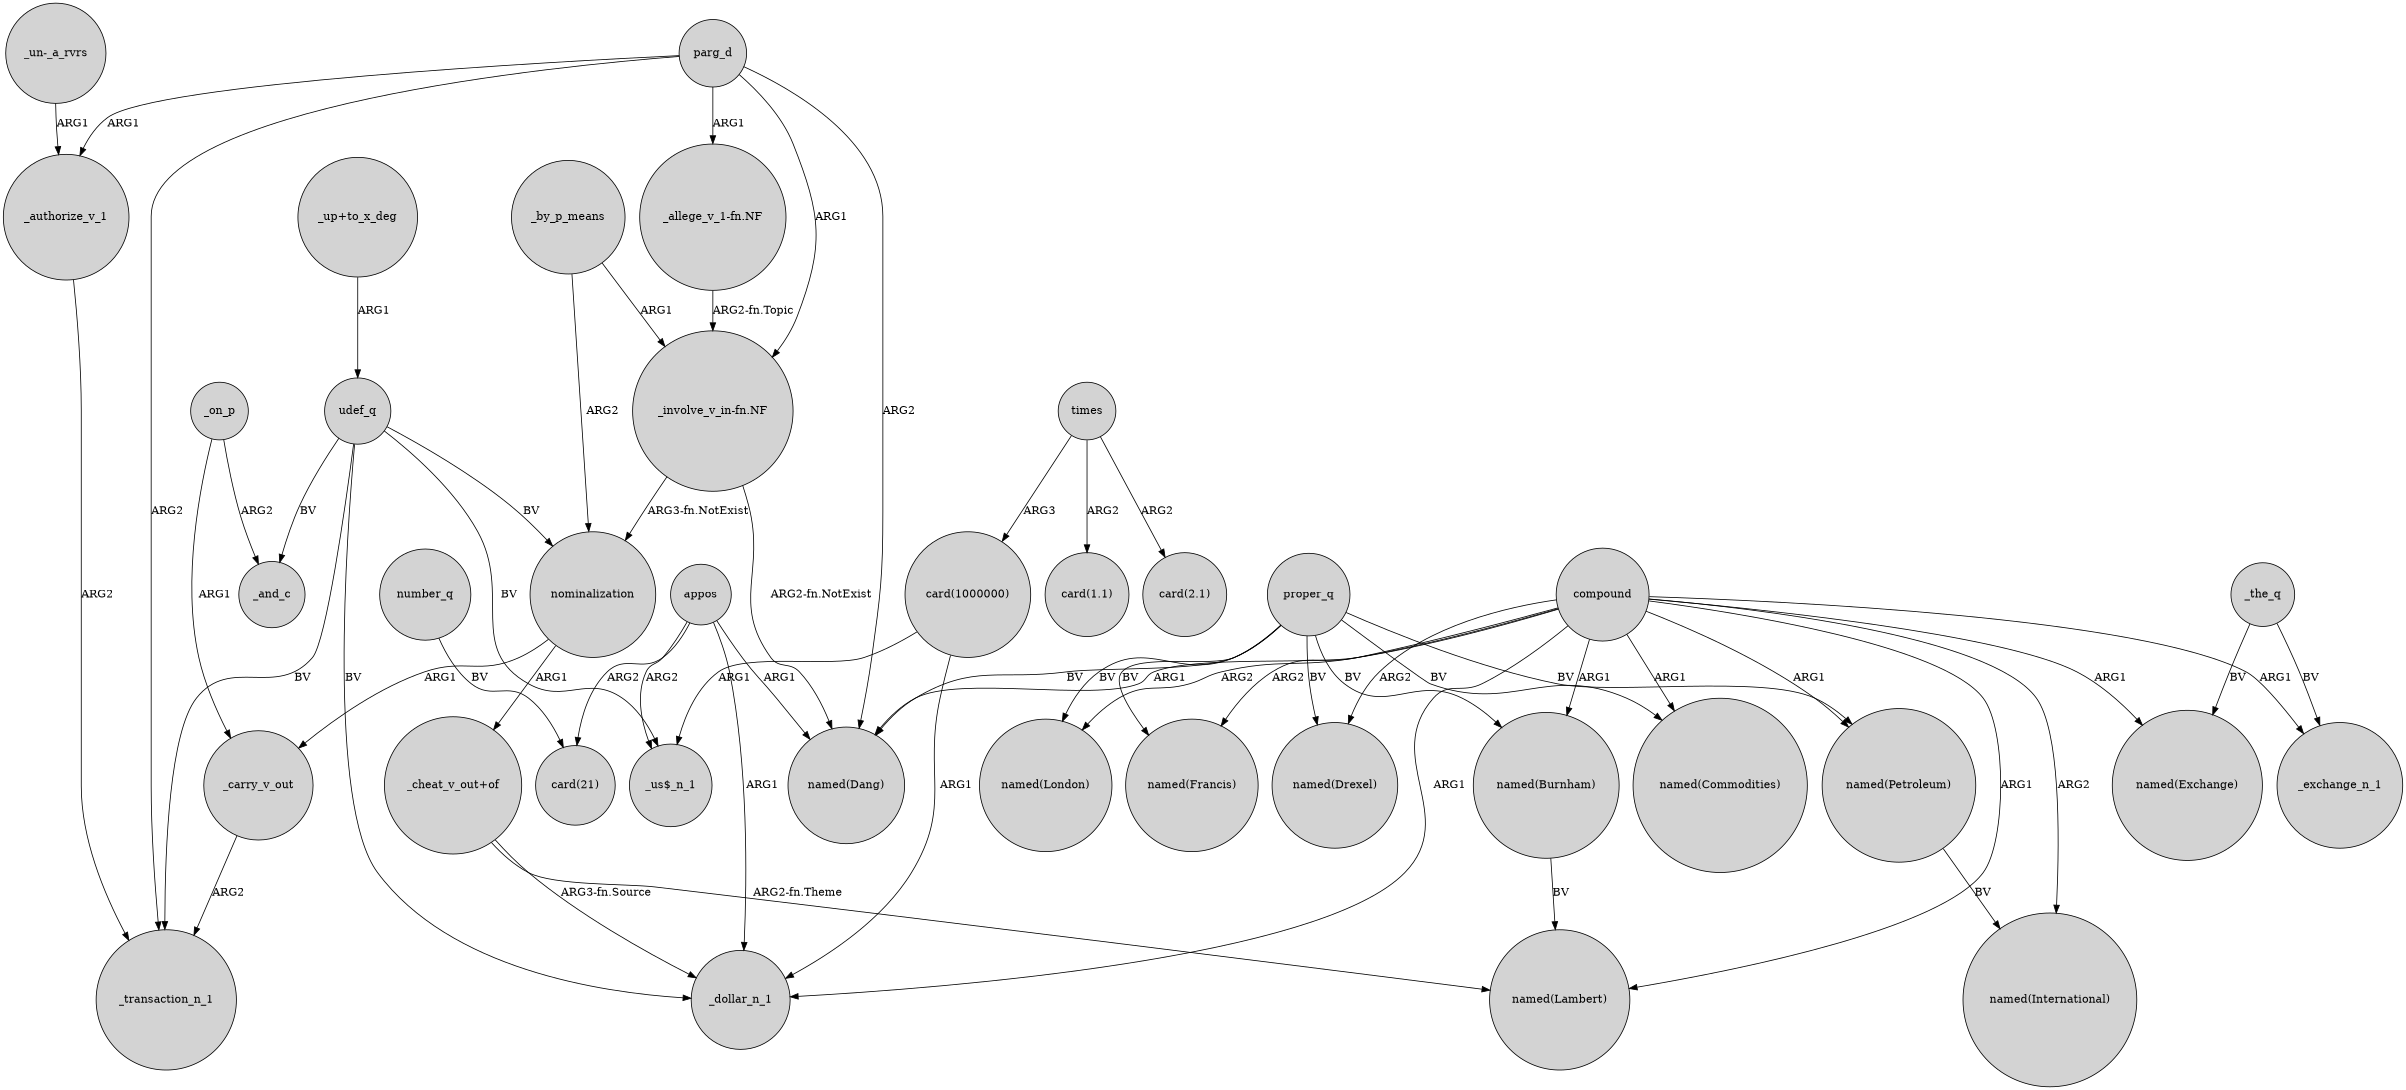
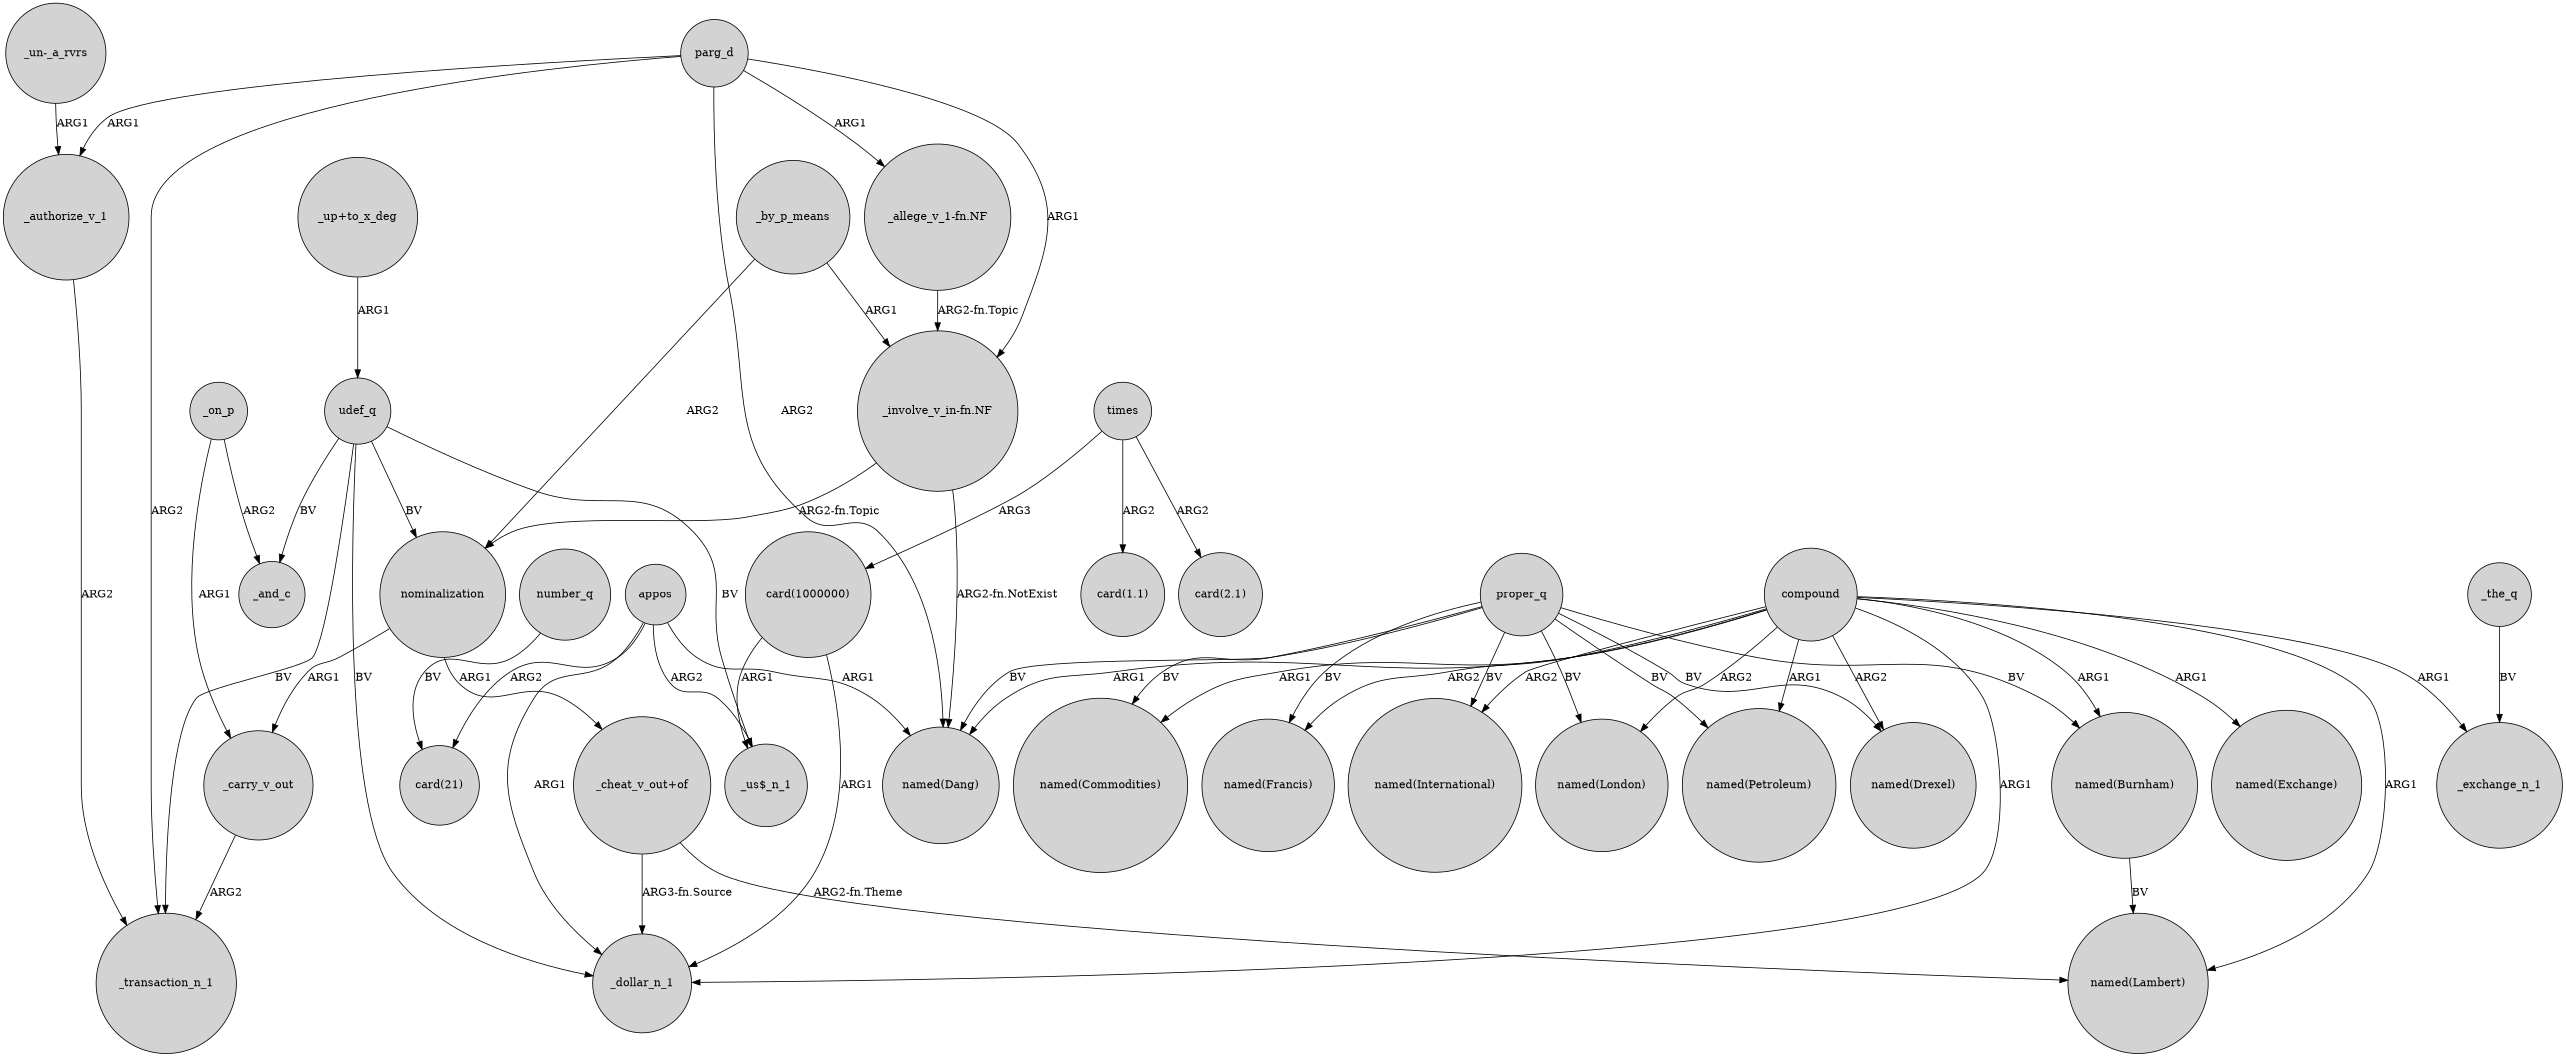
edge "_involve_v_in-fn.NF" -> "nominalization": label "ARG3-fn.NotExist" -> "ARG2-fn.Topic"
edge "_the_q" -> "named(Exchange)": removed, label "BV"
edge "named(Petroleum)" -> "named(International)": now "proper_q" -> "named(International)"
